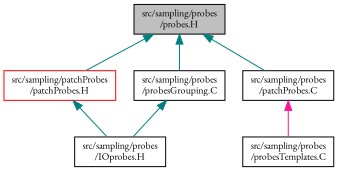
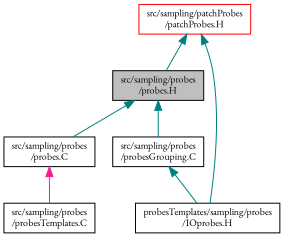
edge "src/sampling/patchProbes /patchProbes.H" -> "src/sampling/probes /probes.H": reversed
node "src/sampling/probes /patchProbes.C": label "src/sampling/probes /patchProbes.C" -> "src/sampling/probes /probes.C"
node "src/sampling/probes /IOprobes.H": label "src/sampling/probes /IOprobes.H" -> "probesTemplates/sampling/probes /IOprobes.H"
